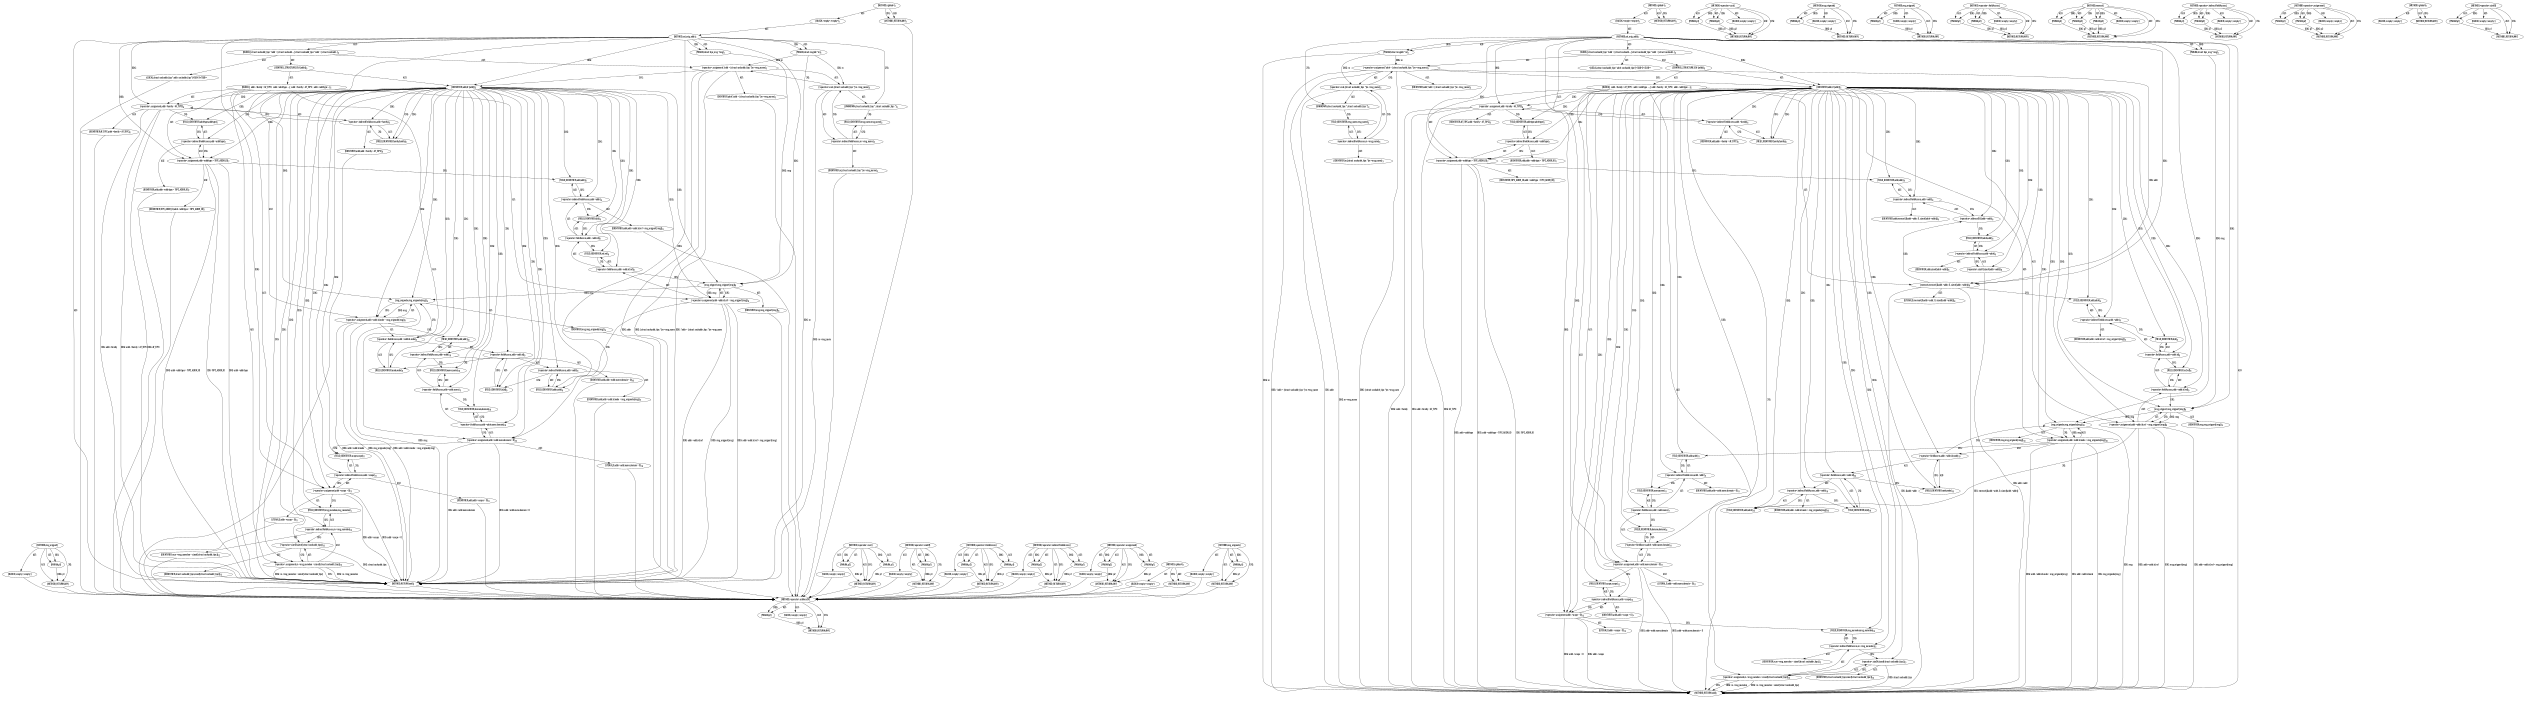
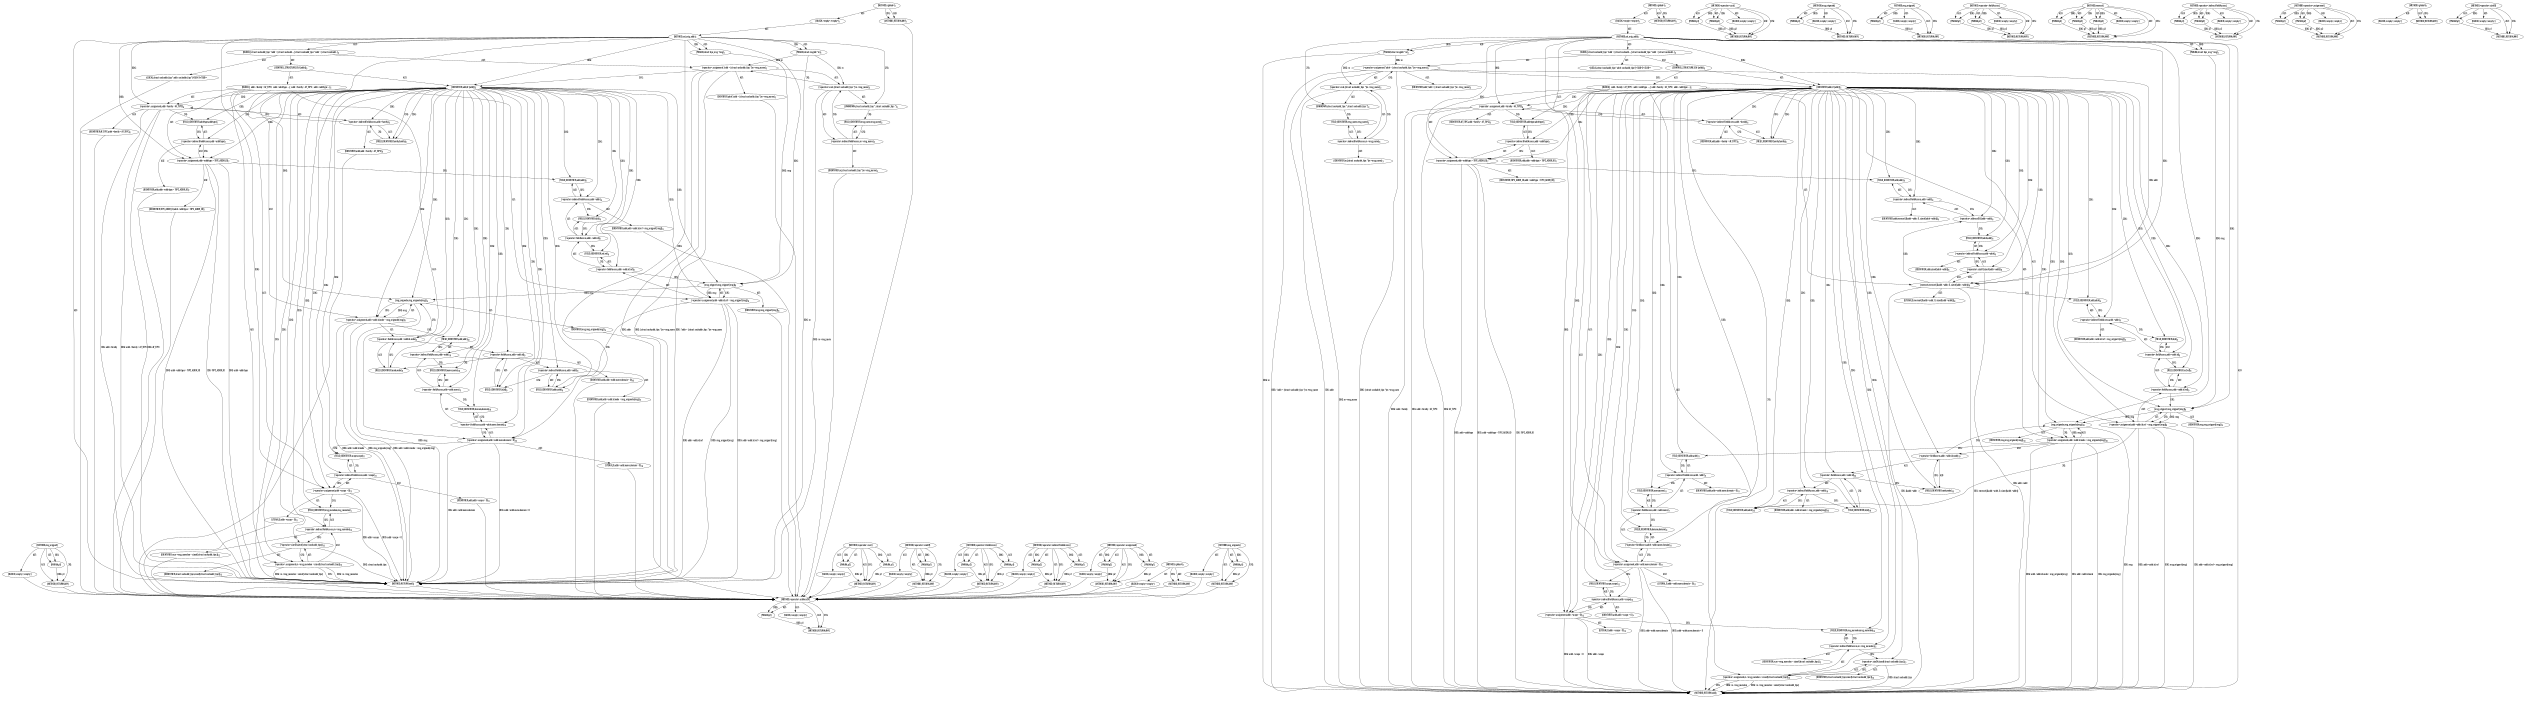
edge "(memset,memset(&addr->addr, 0, sizeof(addr->addr)))" -> "(<operator>.sizeOf,sizeof(addr->addr))": added, label "AST:"
edge "(<operator>.sizeOf,sizeof(addr->addr))" -> "(memset,memset(&addr->addr, 0, sizeof(addr->addr)))": added, label "CFG:"
